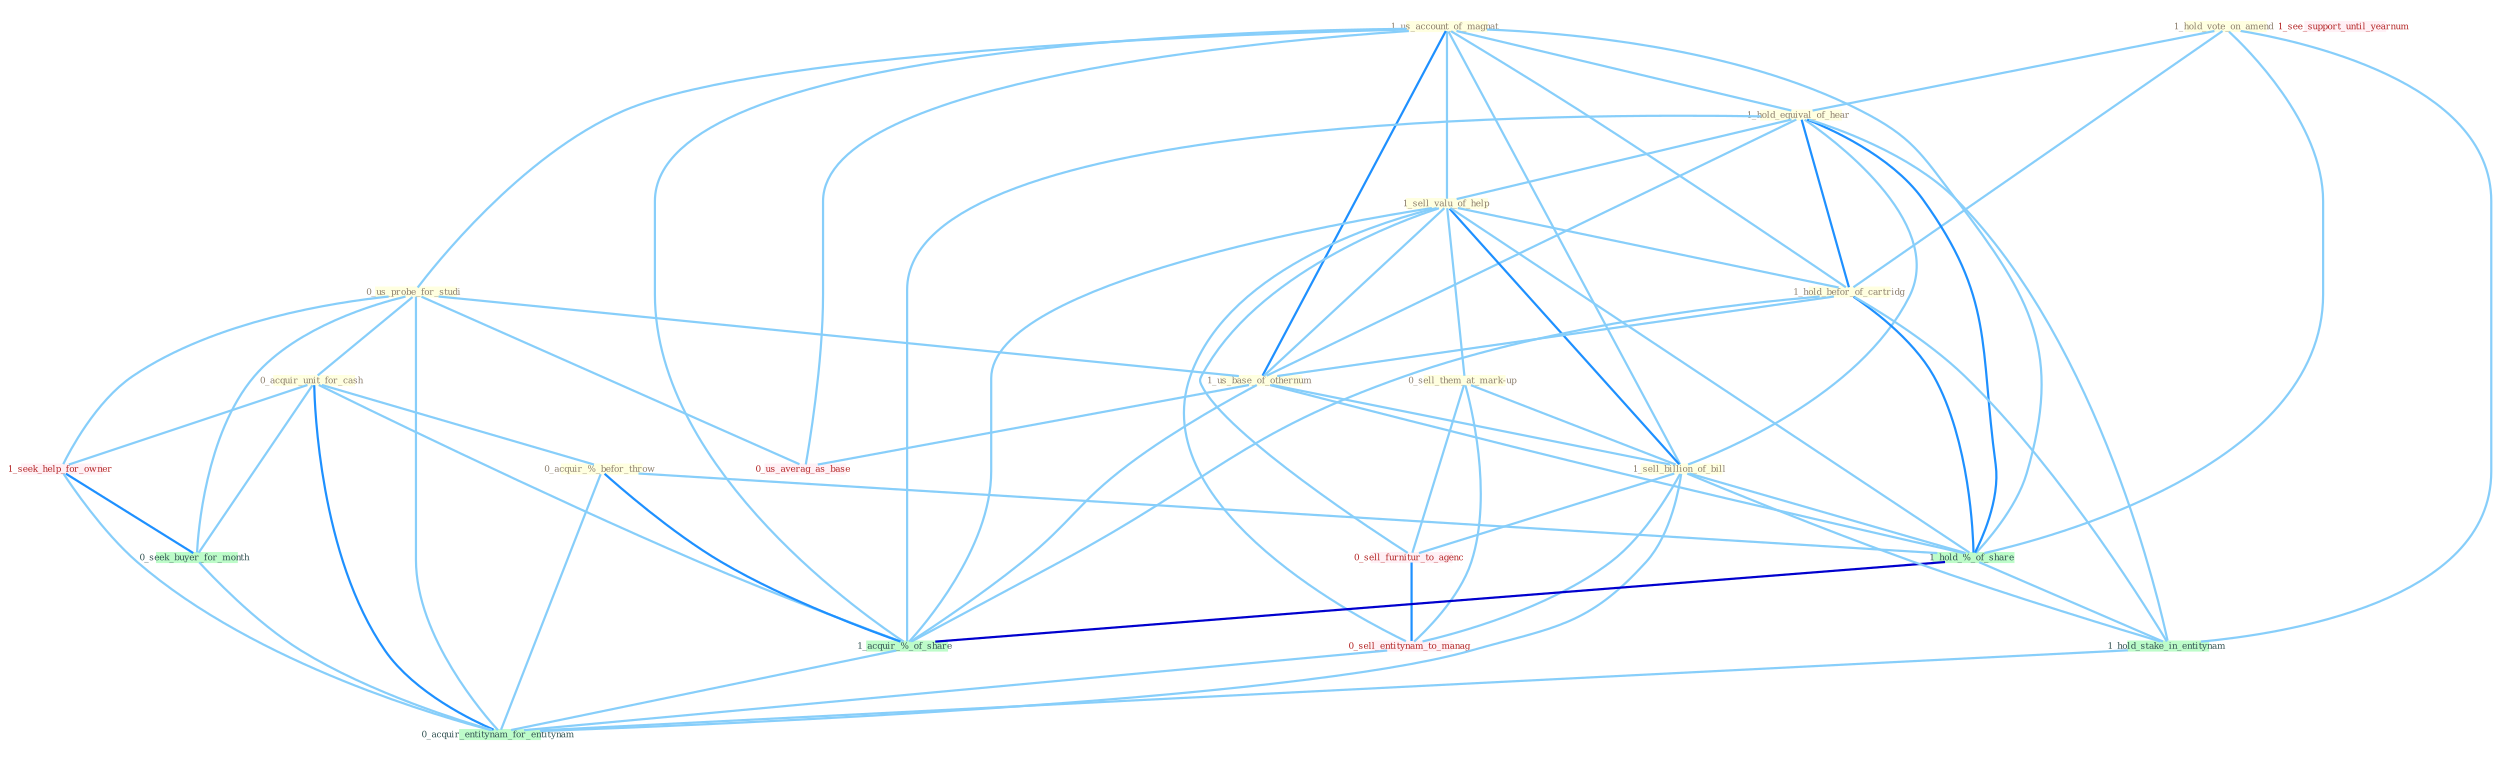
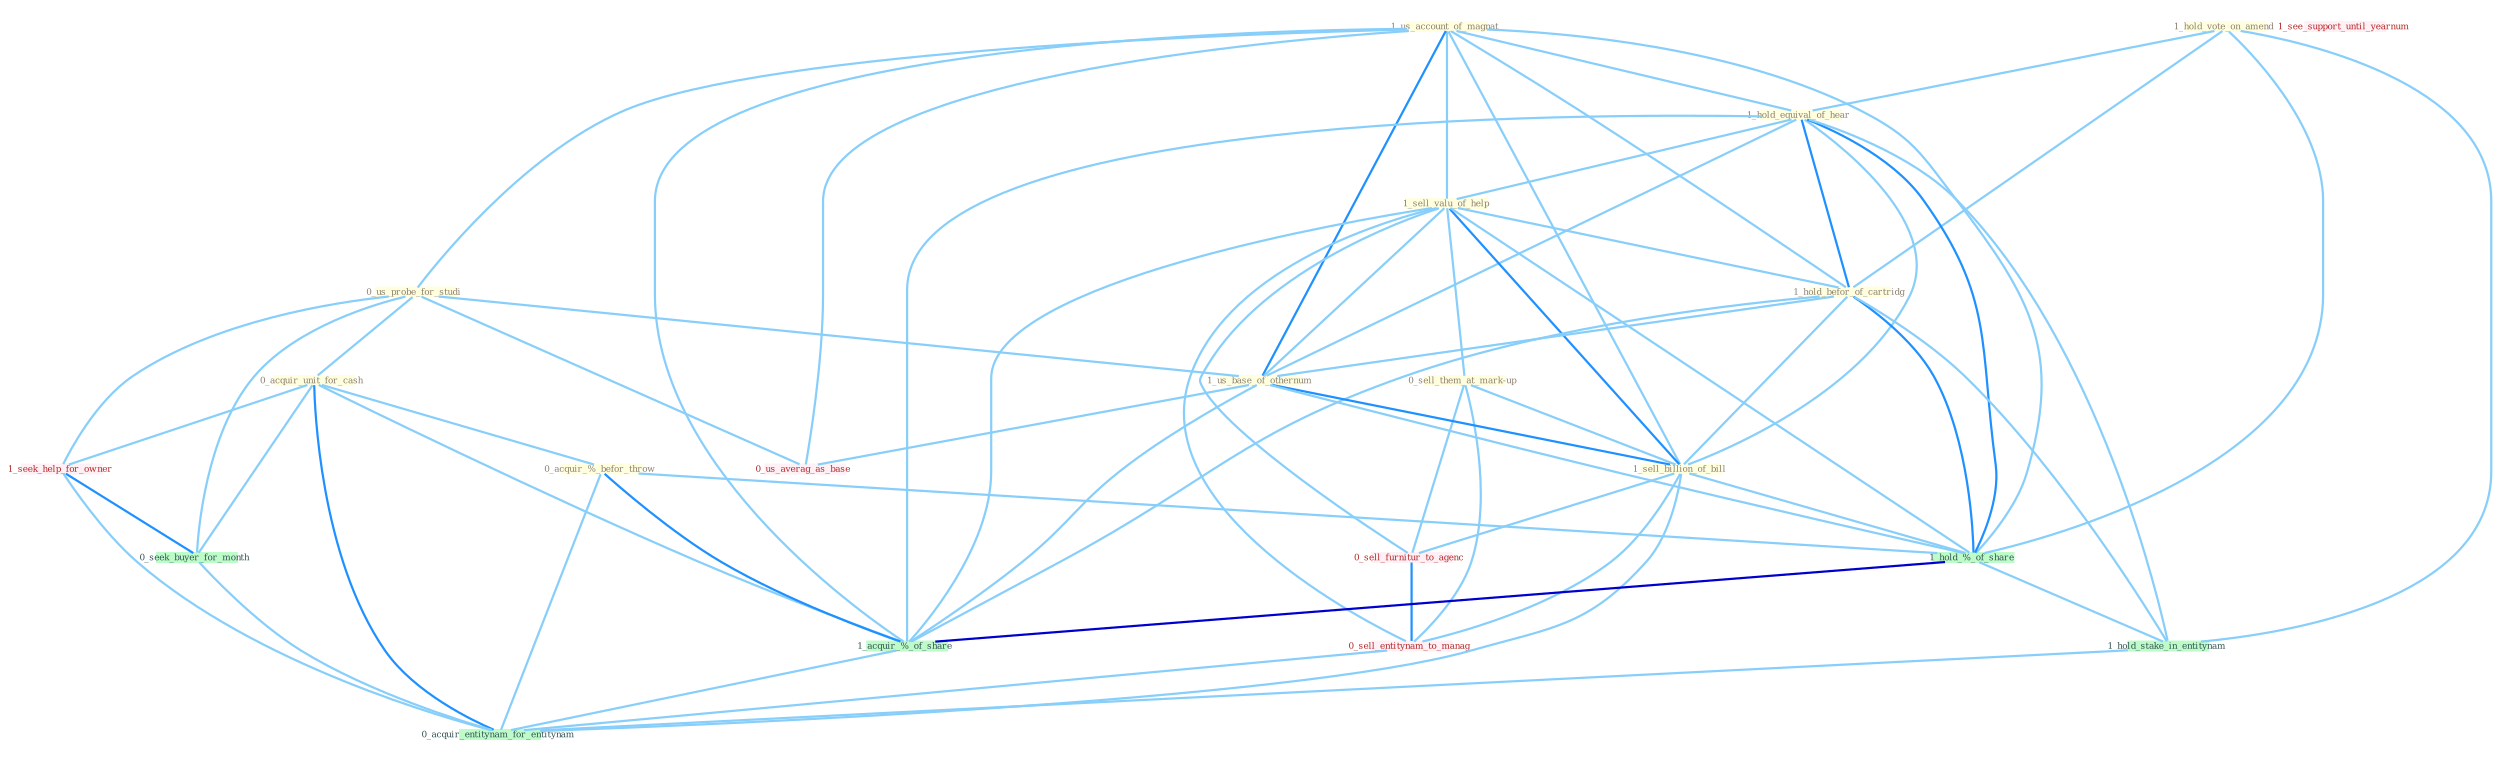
edge "1_us_base_of_othernum" -- "1_sell_billion_of_bill": color #87cefa -> #1e90ff
edge "0_us_probe_for_studi" -- "0_acquir_entitynam_for_entitynam": removed
edge "1_sell_billion_of_bill" -- "1_hold_stake_in_entitynam": now "1_sell_billion_of_bill" -- "1_hold_befor_of_cartridg"
